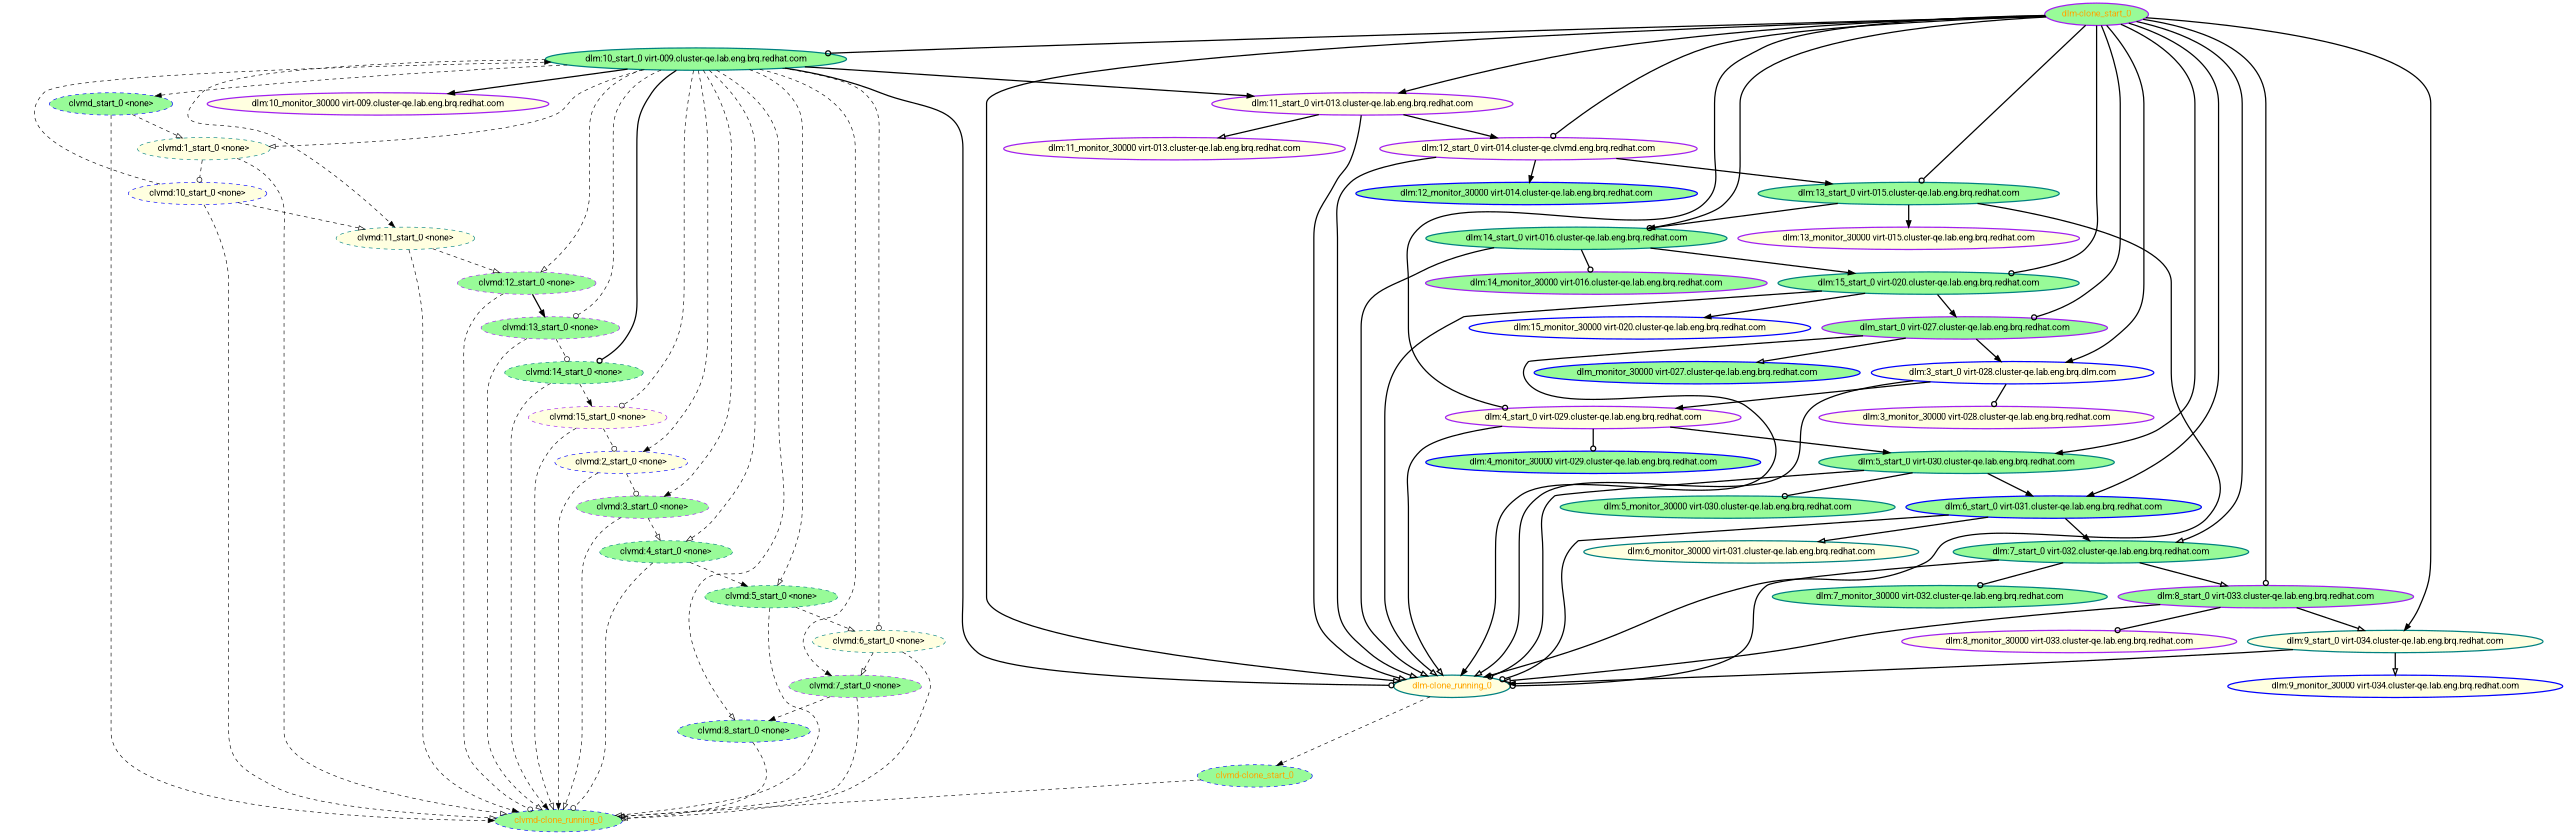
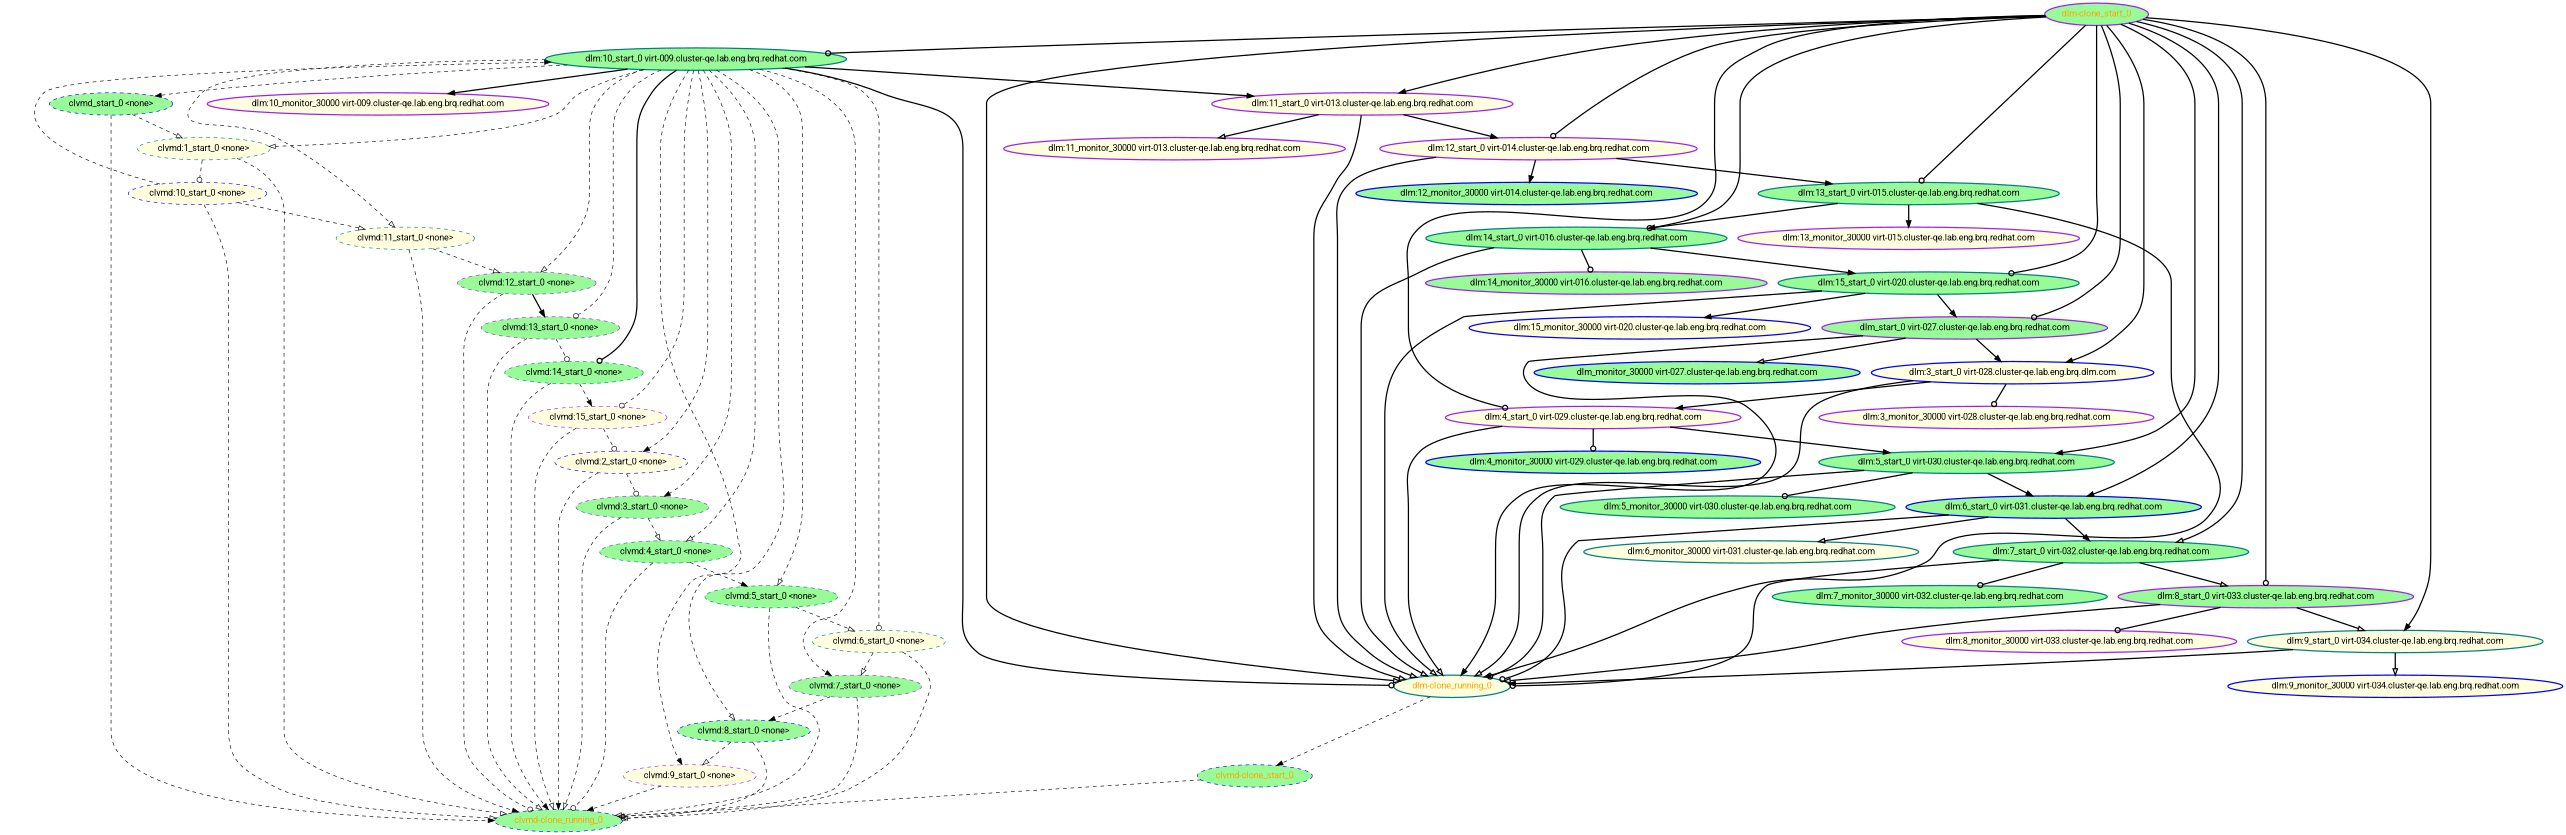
edge "dlm:10_start_0 virt-009.cluster-qe.lab.eng.brq.redhat.com" -> "clvmd:11_start_0 <none>": arrowhead normal -> onormal
node "dlm:12_start_0 virt-014.cluster-qe.clvmd.eng.brq.redhat.com": label "dlm:12_start_0 virt-014.cluster-qe.clvmd.eng.brq.redhat.com" -> "dlm:12_start_0 virt-014.cluster-qe.lab.eng.brq.redhat.com"
node "clvmd:9_start_0 <none>": added
